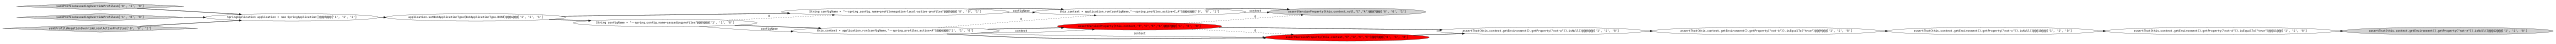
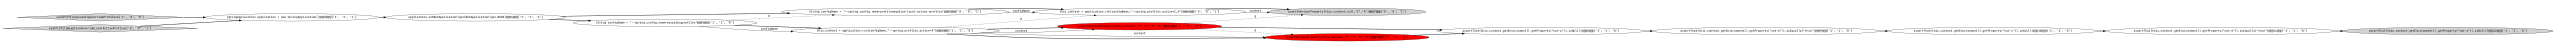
node "yamlProfileCascadingOverrideProfilesA['0', '1', '0']": removed
